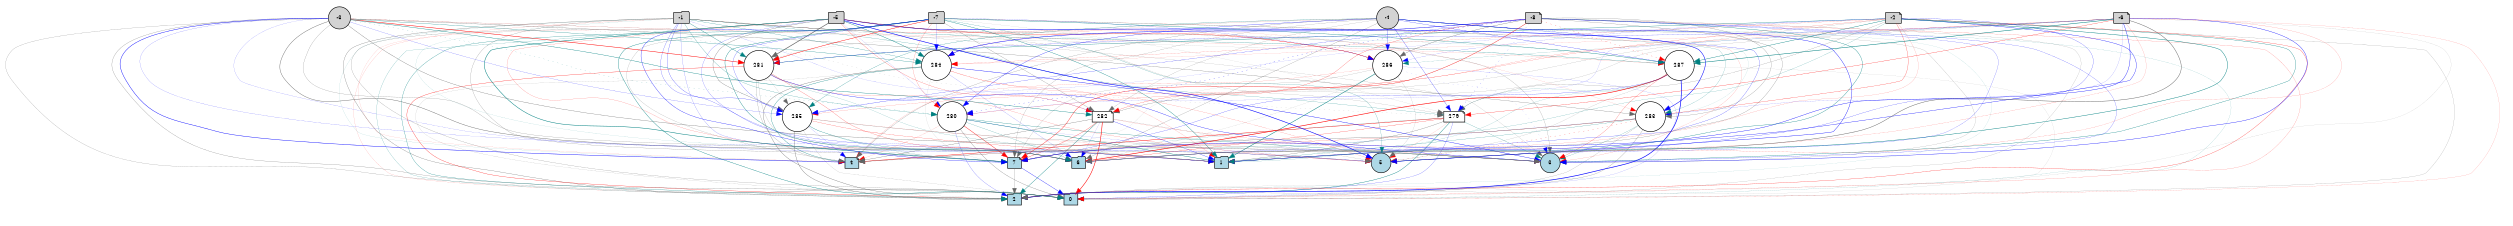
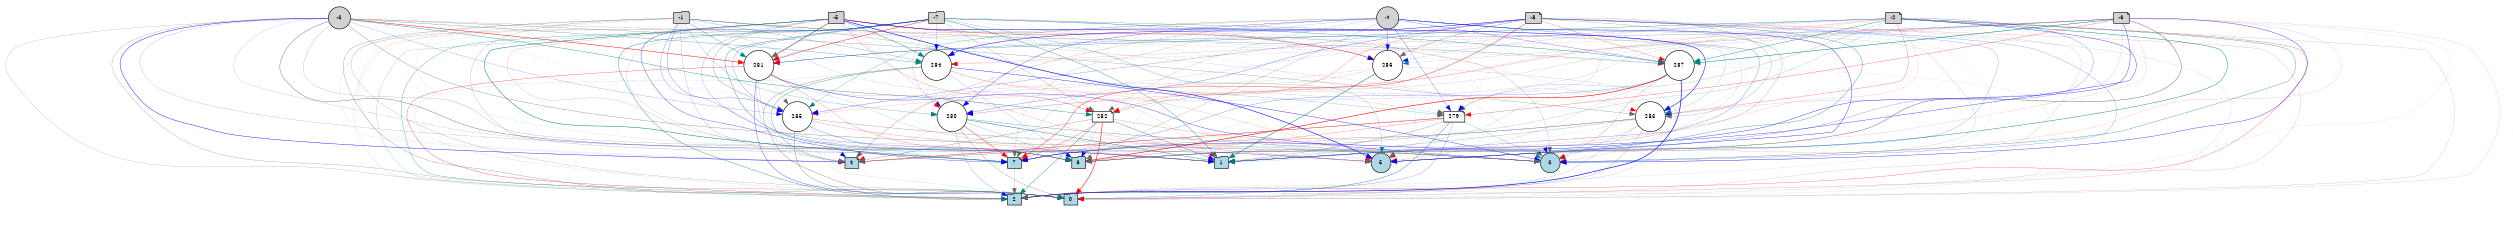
edge "-8" -> "287": style dotted -> solid
edge "-8" -> "280": style dotted -> solid
edge "7" -> "0": now "281" -> "0"
